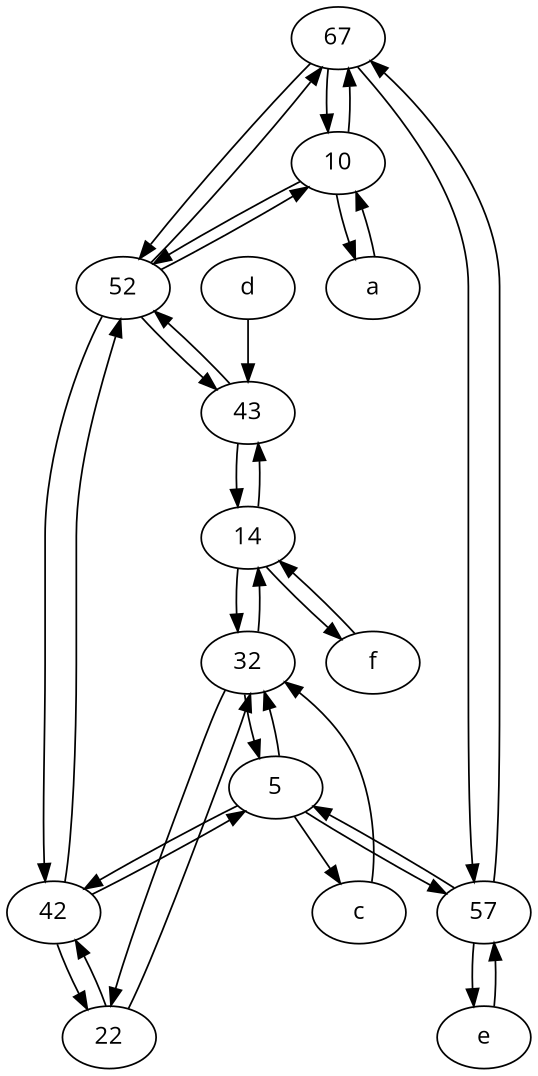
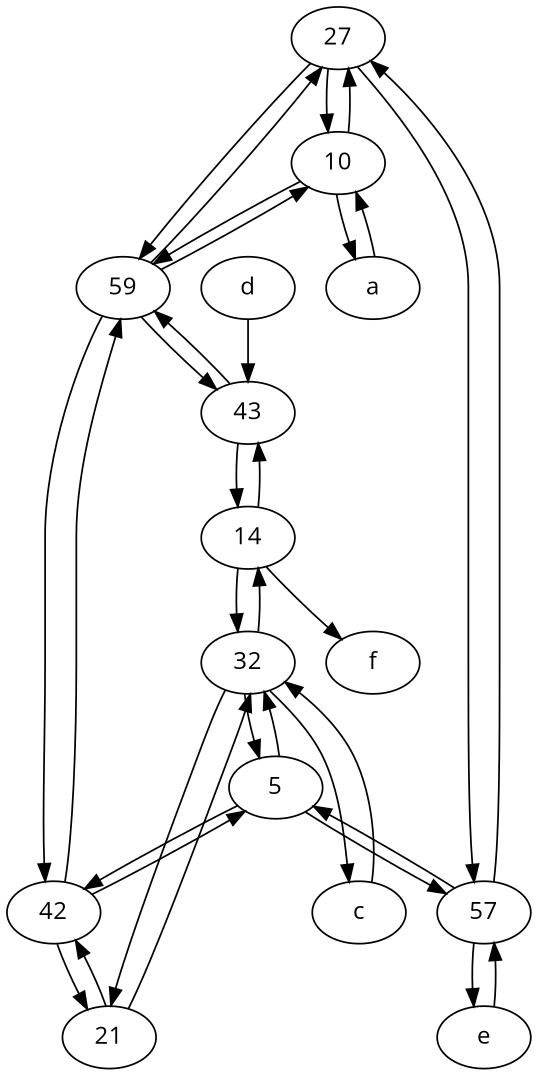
node "67": label "67" -> "27"
node "52": label "52" -> "59"
edge "f" -> "14": removed
edge "5" -> "c": now "32" -> "c"
node "22": label "22" -> "21"
